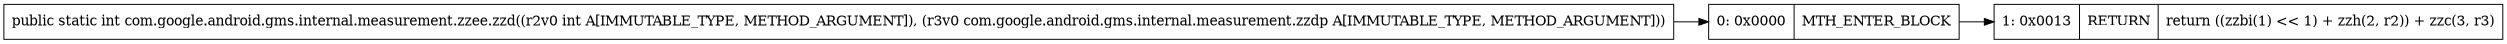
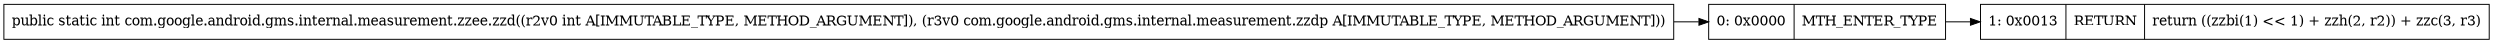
node "0: 0x0000": text "MTH_ENTER_BLOCK" -> "MTH_ENTER_TYPE"
